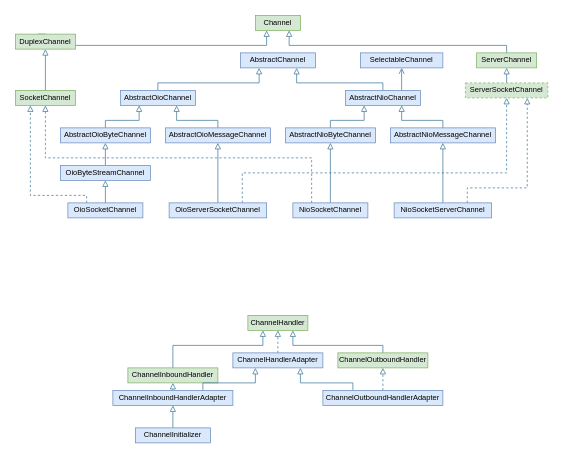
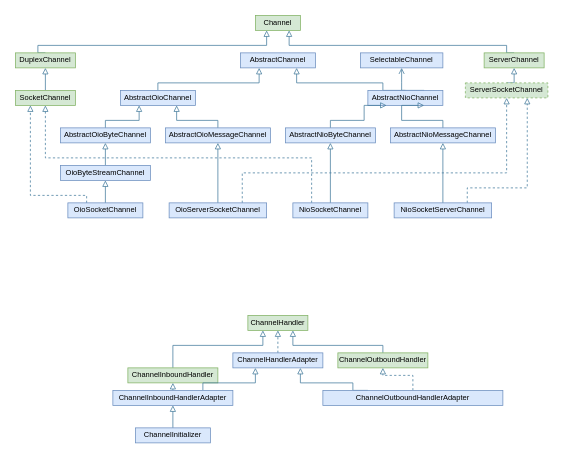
node "DuplexChannel": moved (45, 42) -> (45, 60)
node "ServerChannel": moved (507, 60) -> (514, 60)
node "AbstractNioChannel": moved (383, 98) -> (405, 98)
node "ChannelOutboundHandlerAdapter": size 120x15 -> 180x15
